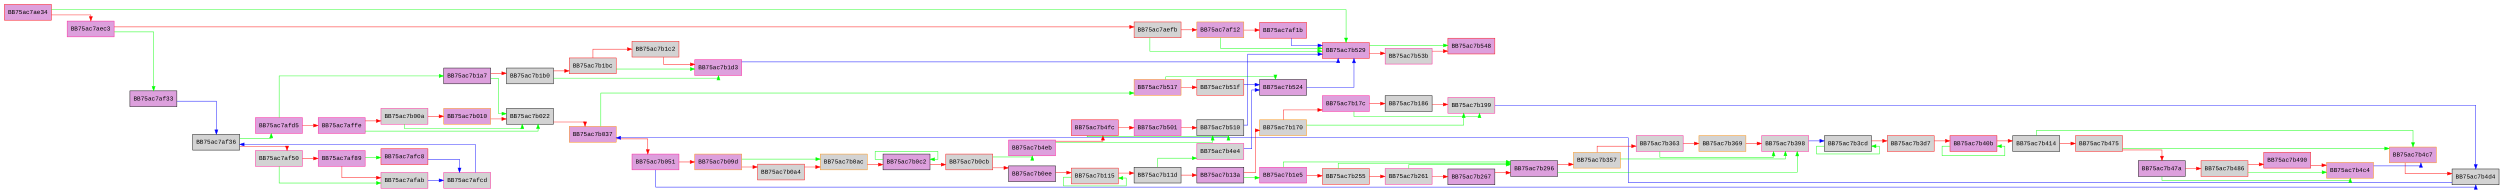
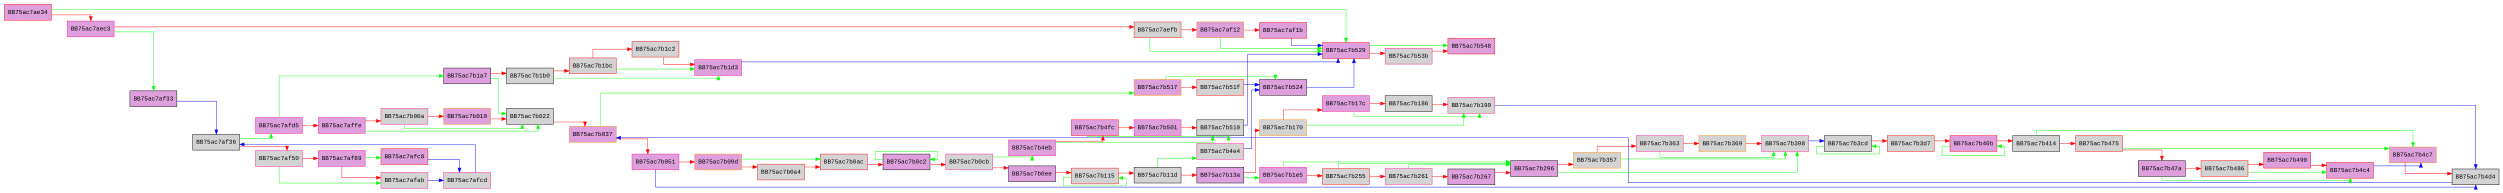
node "BB75ac7b0ac": color darkorange -> red
node "BB75ac7b0cb": color red -> deeppink
node "BB75ac7b4c4": color darkorange -> red
